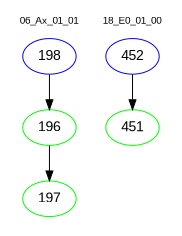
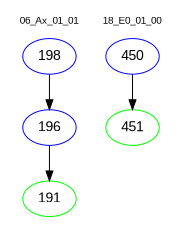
node "452": label "452" -> "450"
node "196": color green -> blue
node "197": label "197" -> "191"
